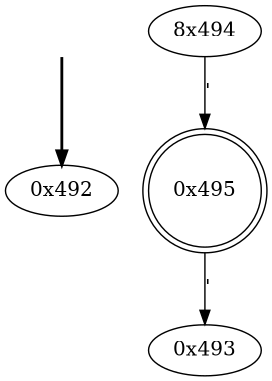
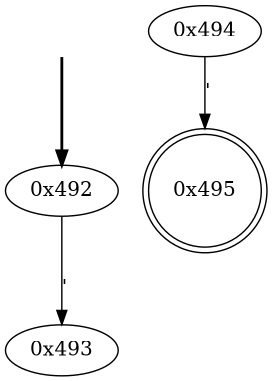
node "8x494": label "8x494" -> "0x494"
edge "0x495" -> "0x493": now "0x492" -> "0x493"
